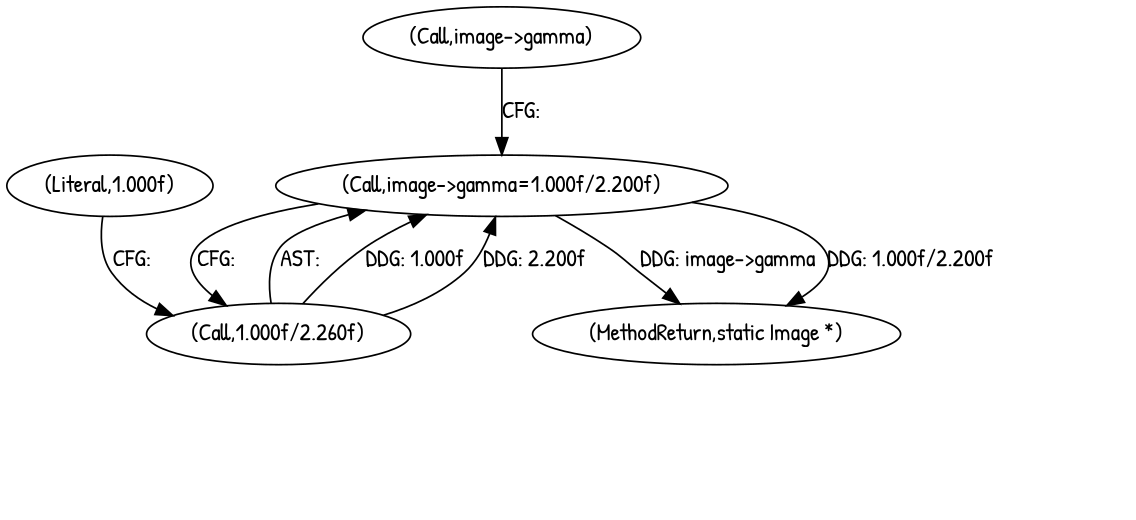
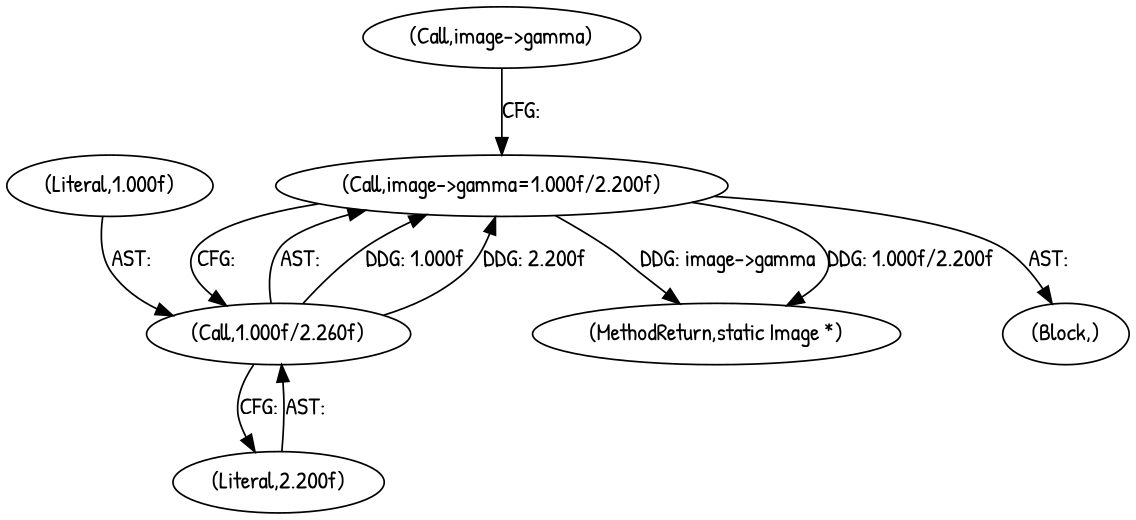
edge "(Literal,1.000f)" -> "(Call,1.000f/2.260f)": label "CFG: " -> "AST: "
node "(Block,)": added
node "(Literal,2.200f)": added
